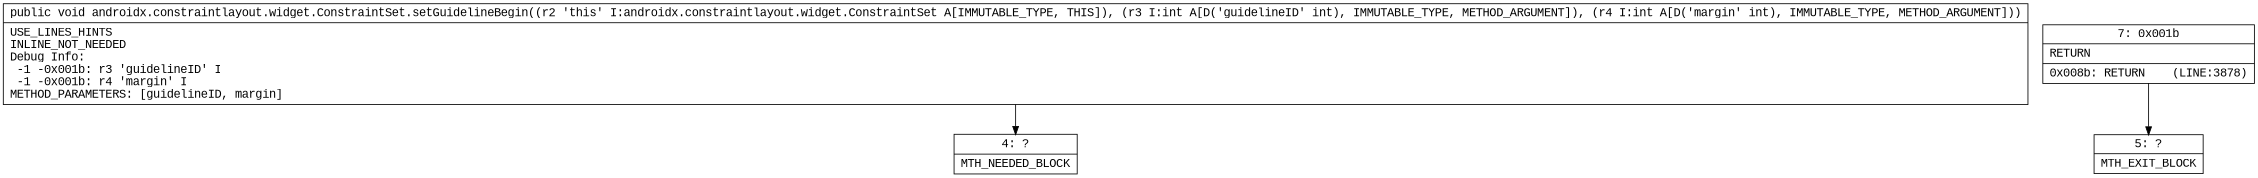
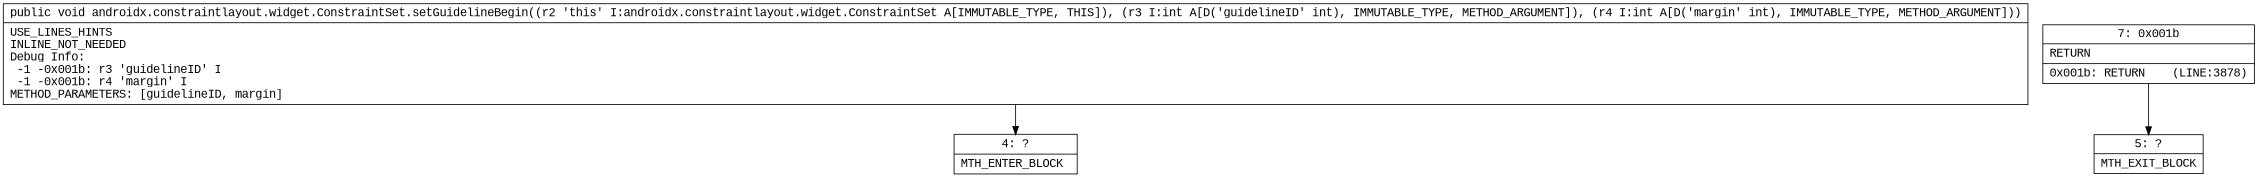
node "7: 0x001b": text "0x008b: RETURN    (LINE:3878)" -> "0x001b: RETURN    (LINE:3878)"
node "4: ?": text "MTH_NEEDED_BLOCK" -> "MTH_ENTER_BLOCK"
